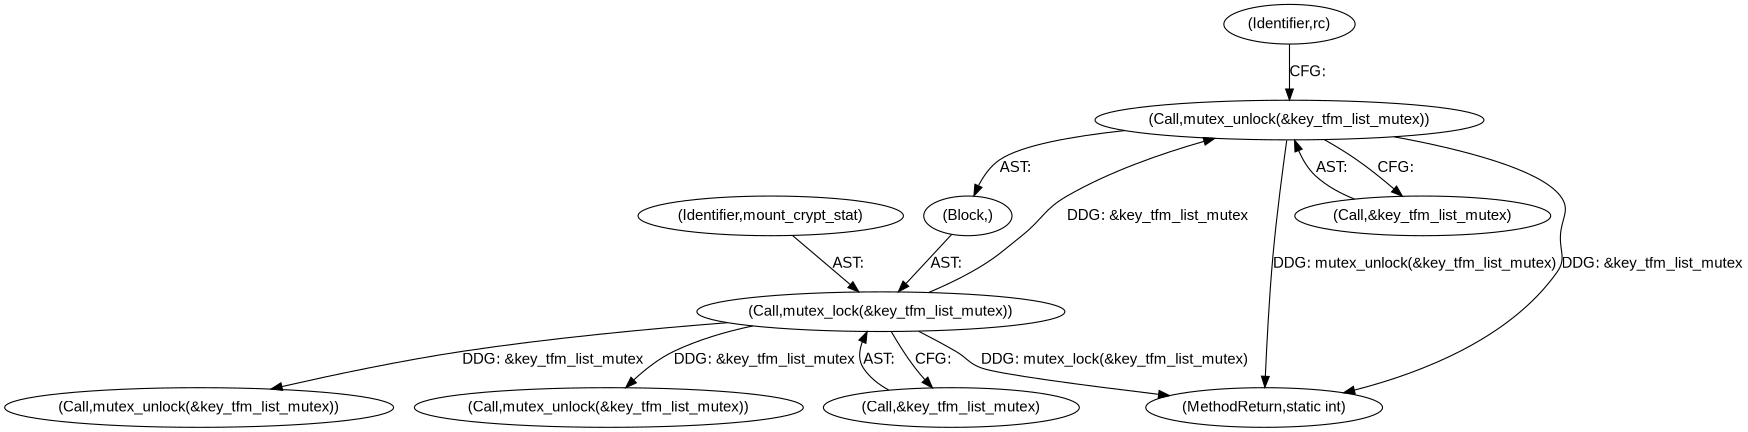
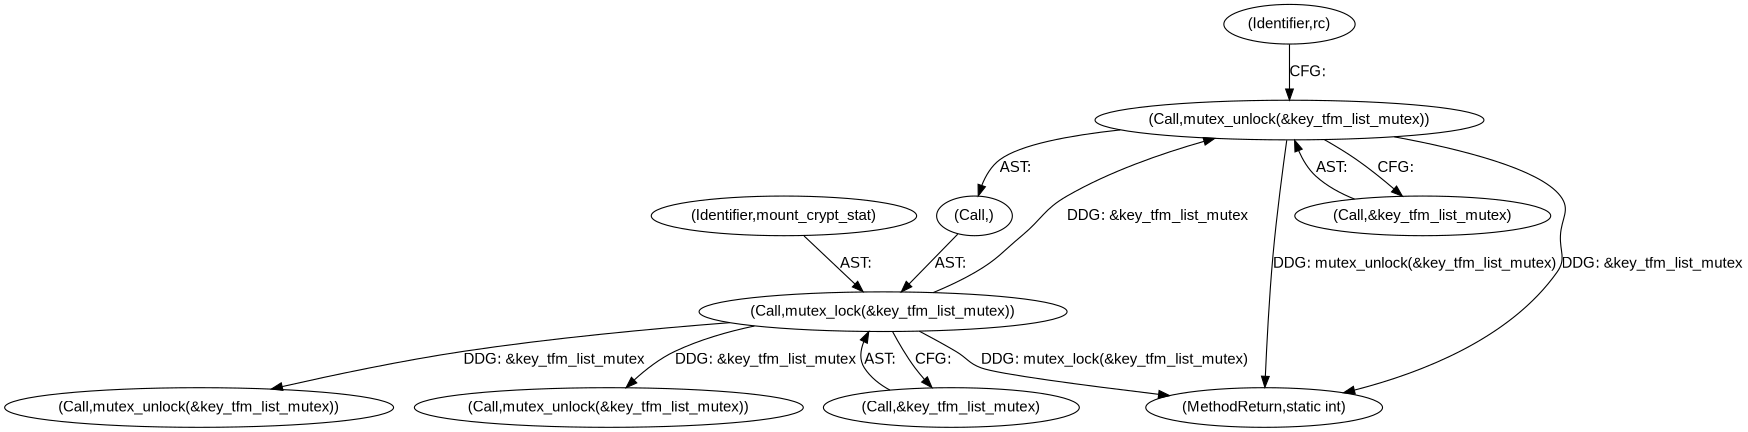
node "(Block,)": label "(Block,)" -> "(Call,)"
